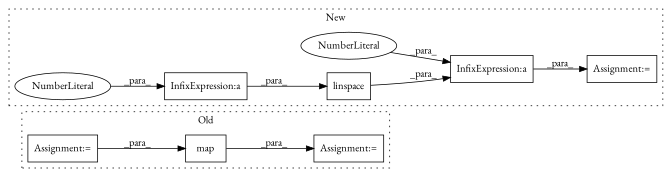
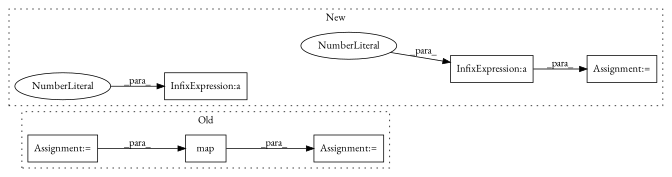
node "linspace": removed
